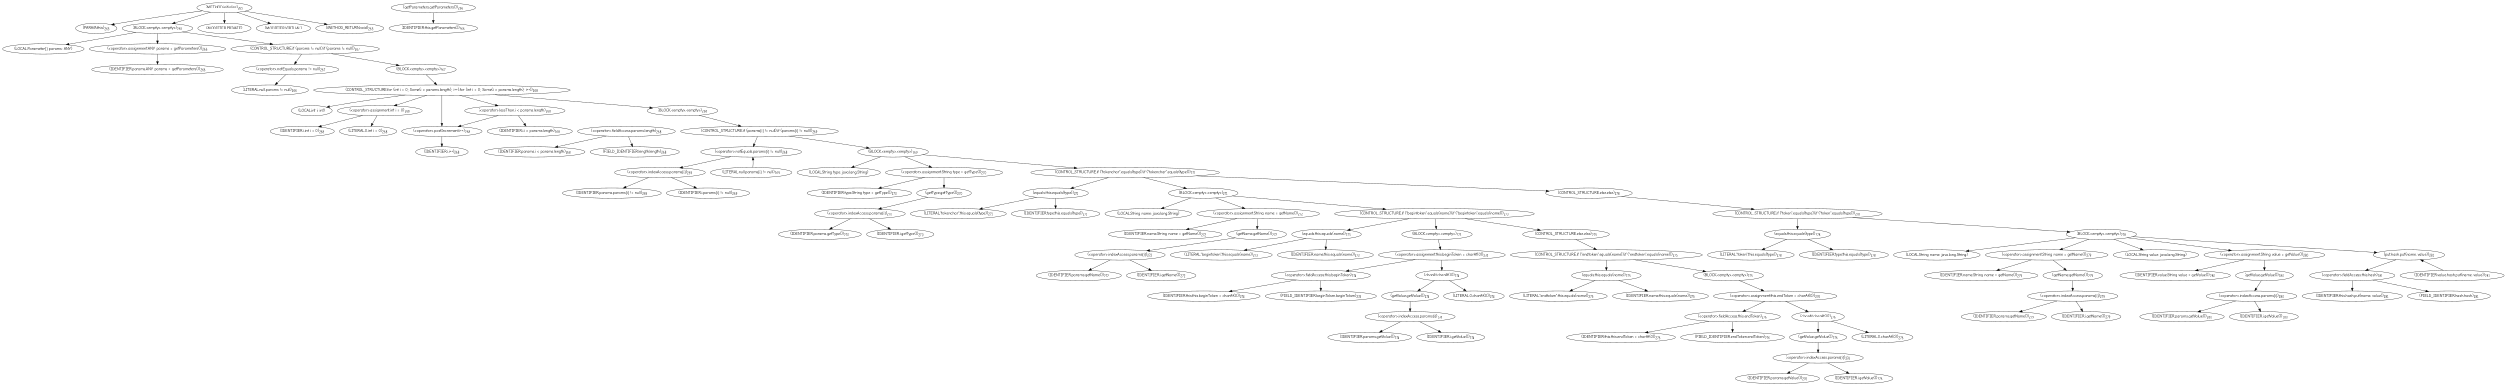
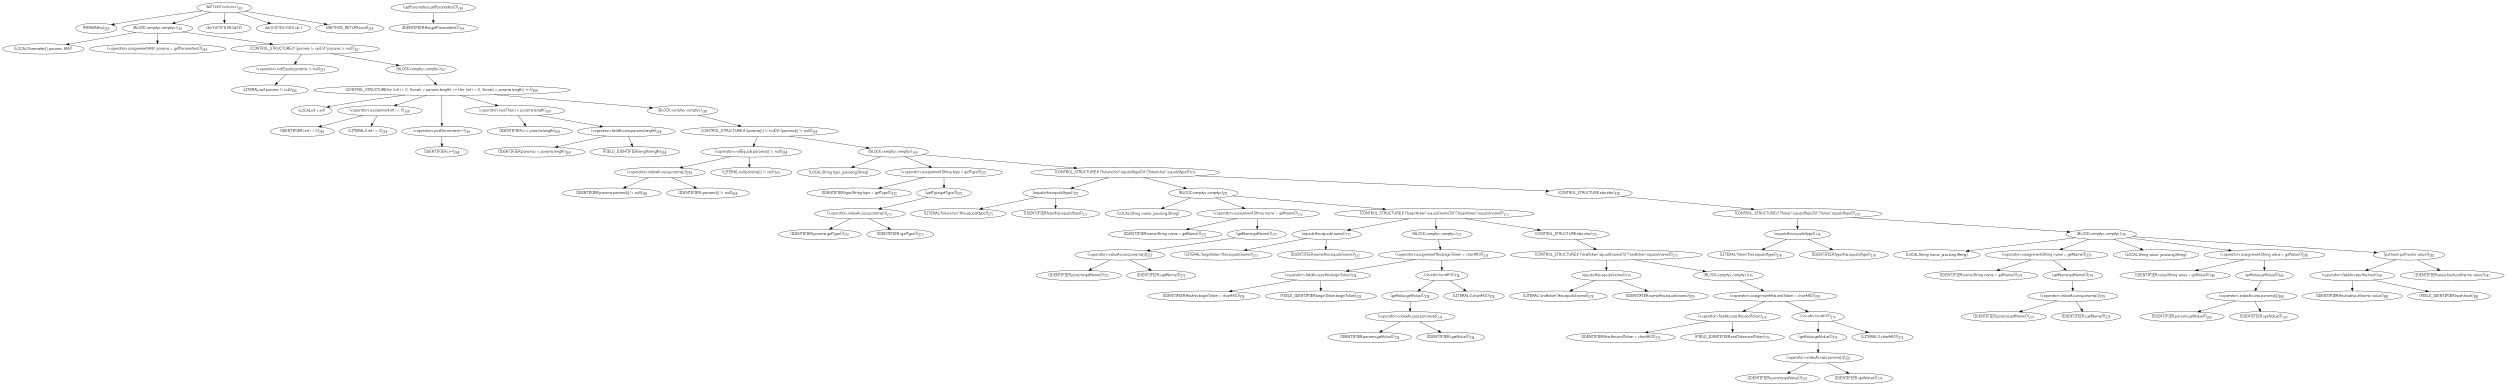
node "(IDENTIFIER,params,ANY params = getParameters())": removed
edge "(<operator>.lessThan,i < params.length)" -> "(<operator>.postIncrement,i++)": now "(<operator>.lessThan,i < params.length)" -> "(<operator>.fieldAccess,params.length)"
edge "(LITERAL,null,params[i] != null)" -> "(<operator>.notEquals,params[i] != null)": reversed
edge "(IDENTIFIER,value,hash.put(name, value))" -> "(put,hash.put(name, value))": reversed
